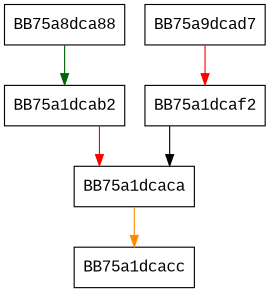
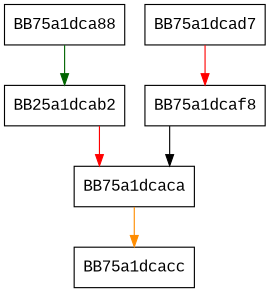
node "BB75a8dca88": label "BB75a8dca88" -> "BB75a1dca88"
node "BB75a9dcad7": label "BB75a9dcad7" -> "BB75a1dcad7"
node "BB75a1dcab2": label "BB75a1dcab2" -> "BB25a1dcab2"
node "BB75a1dcaf2": label "BB75a1dcaf2" -> "BB75a1dcaf8"
